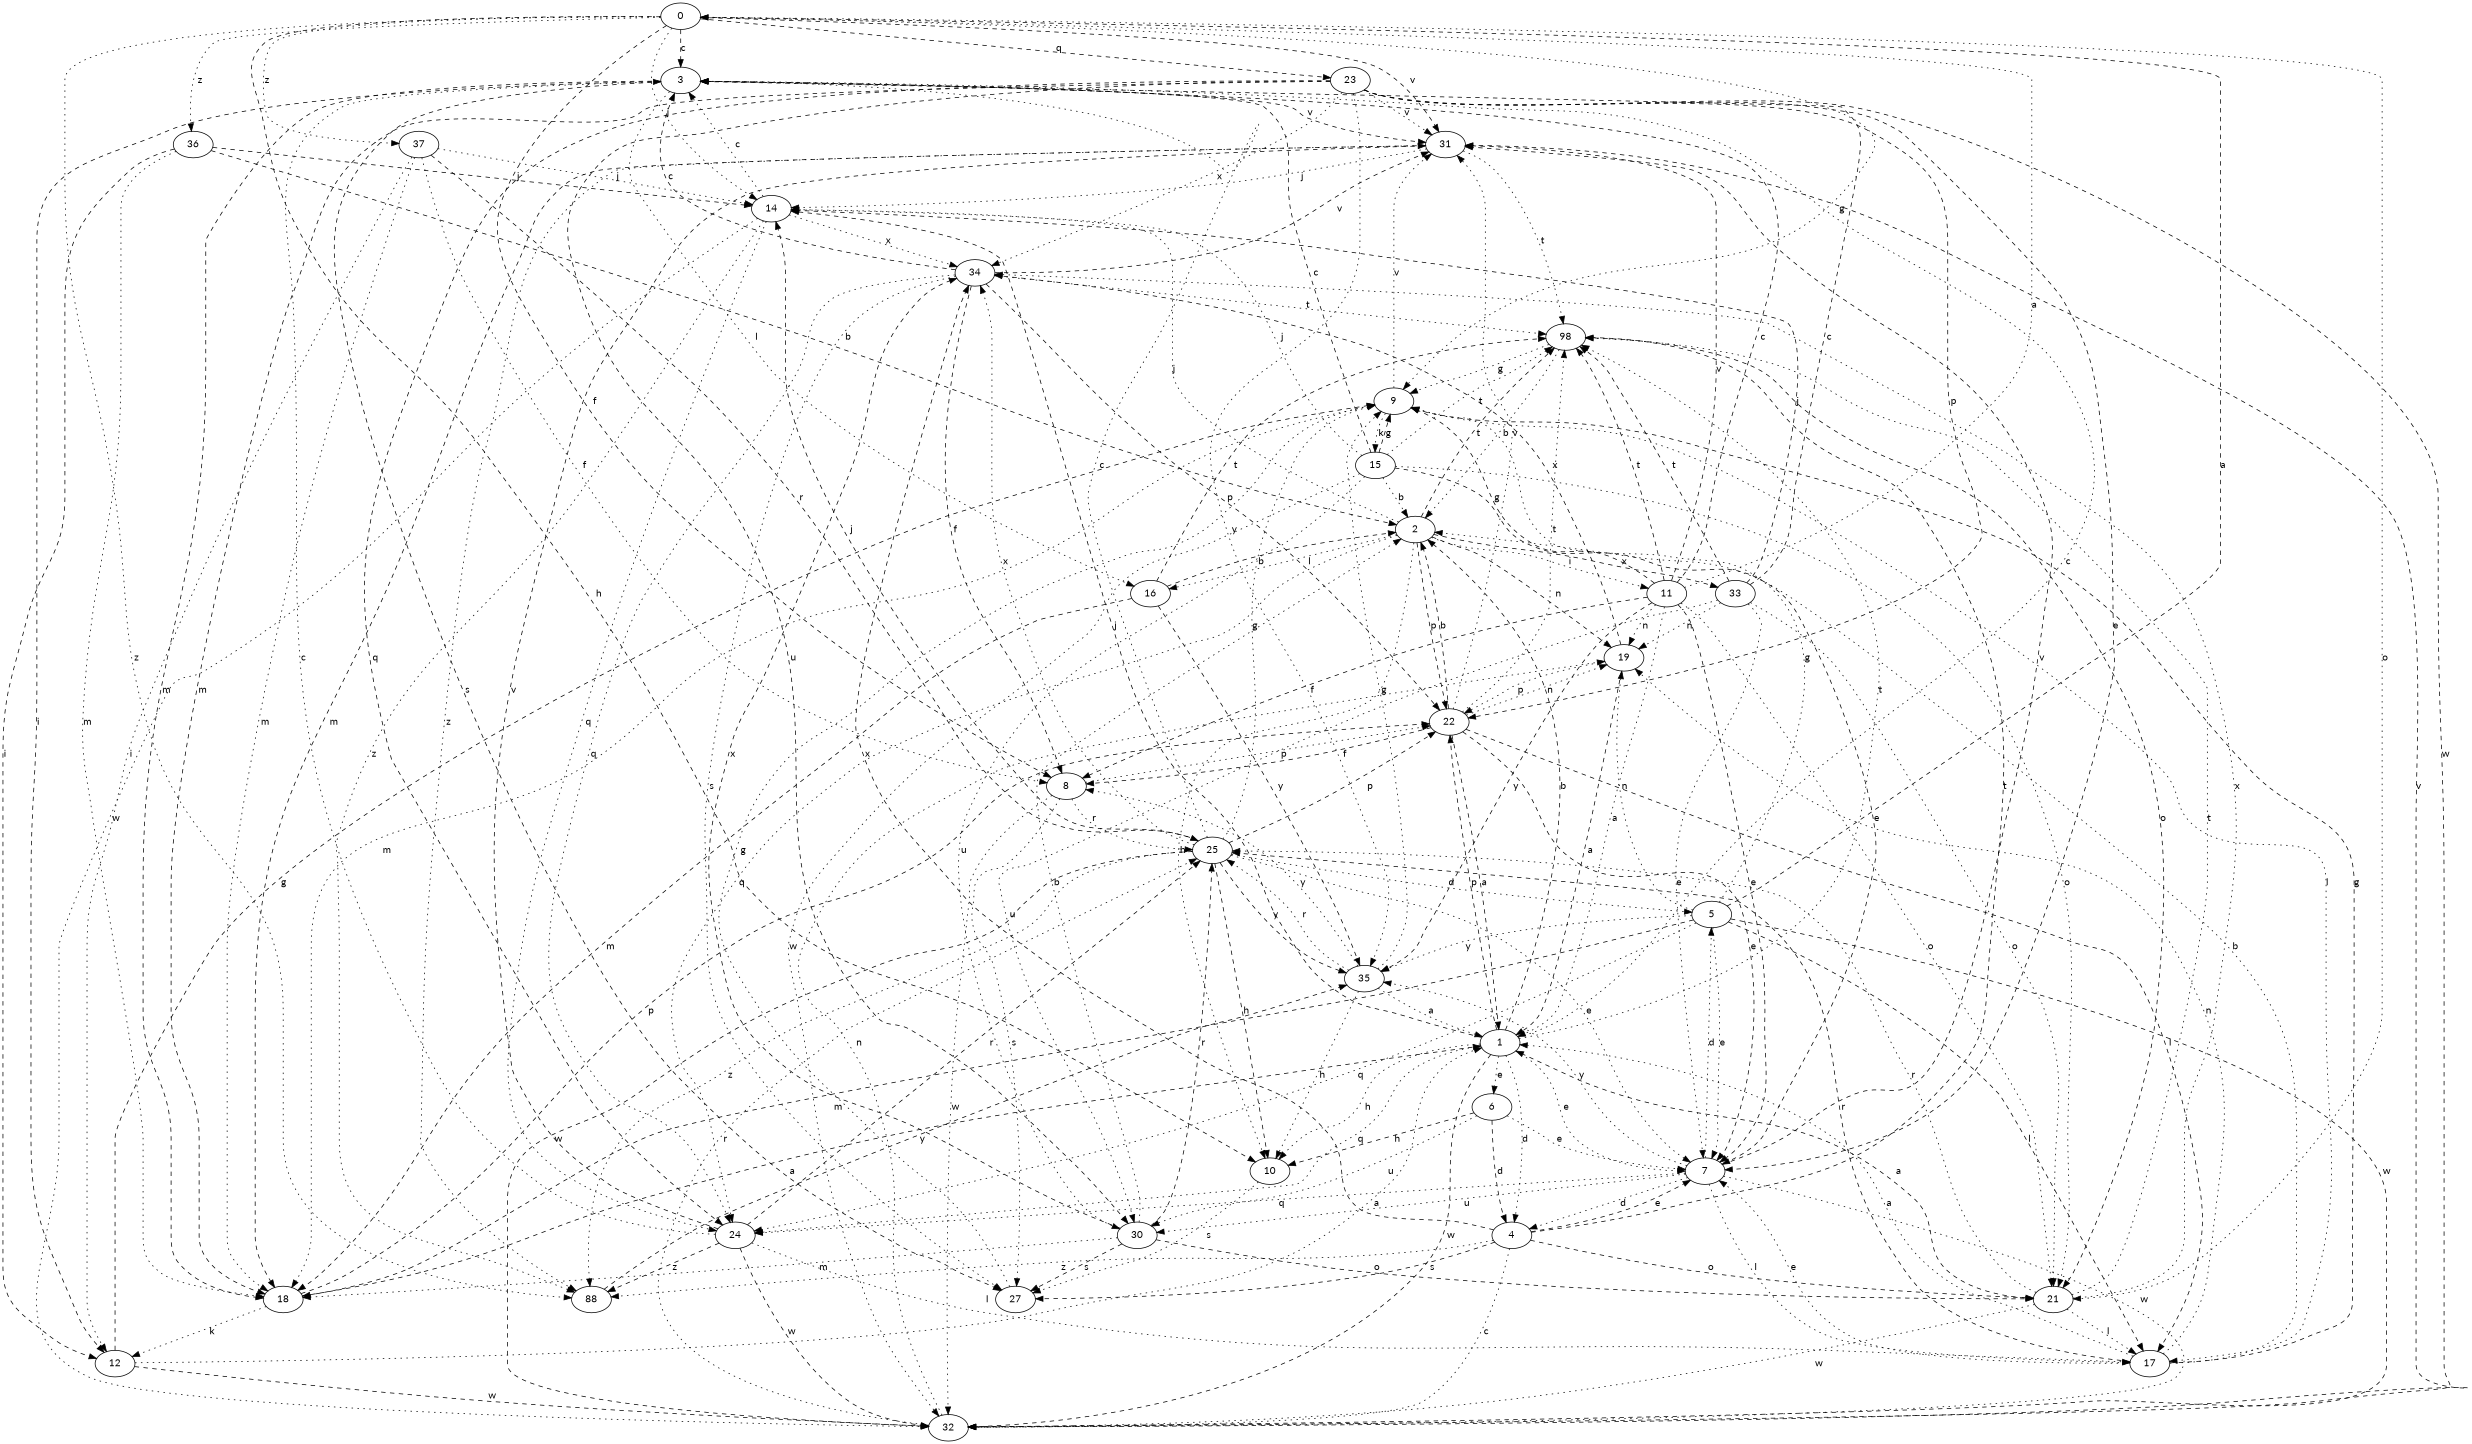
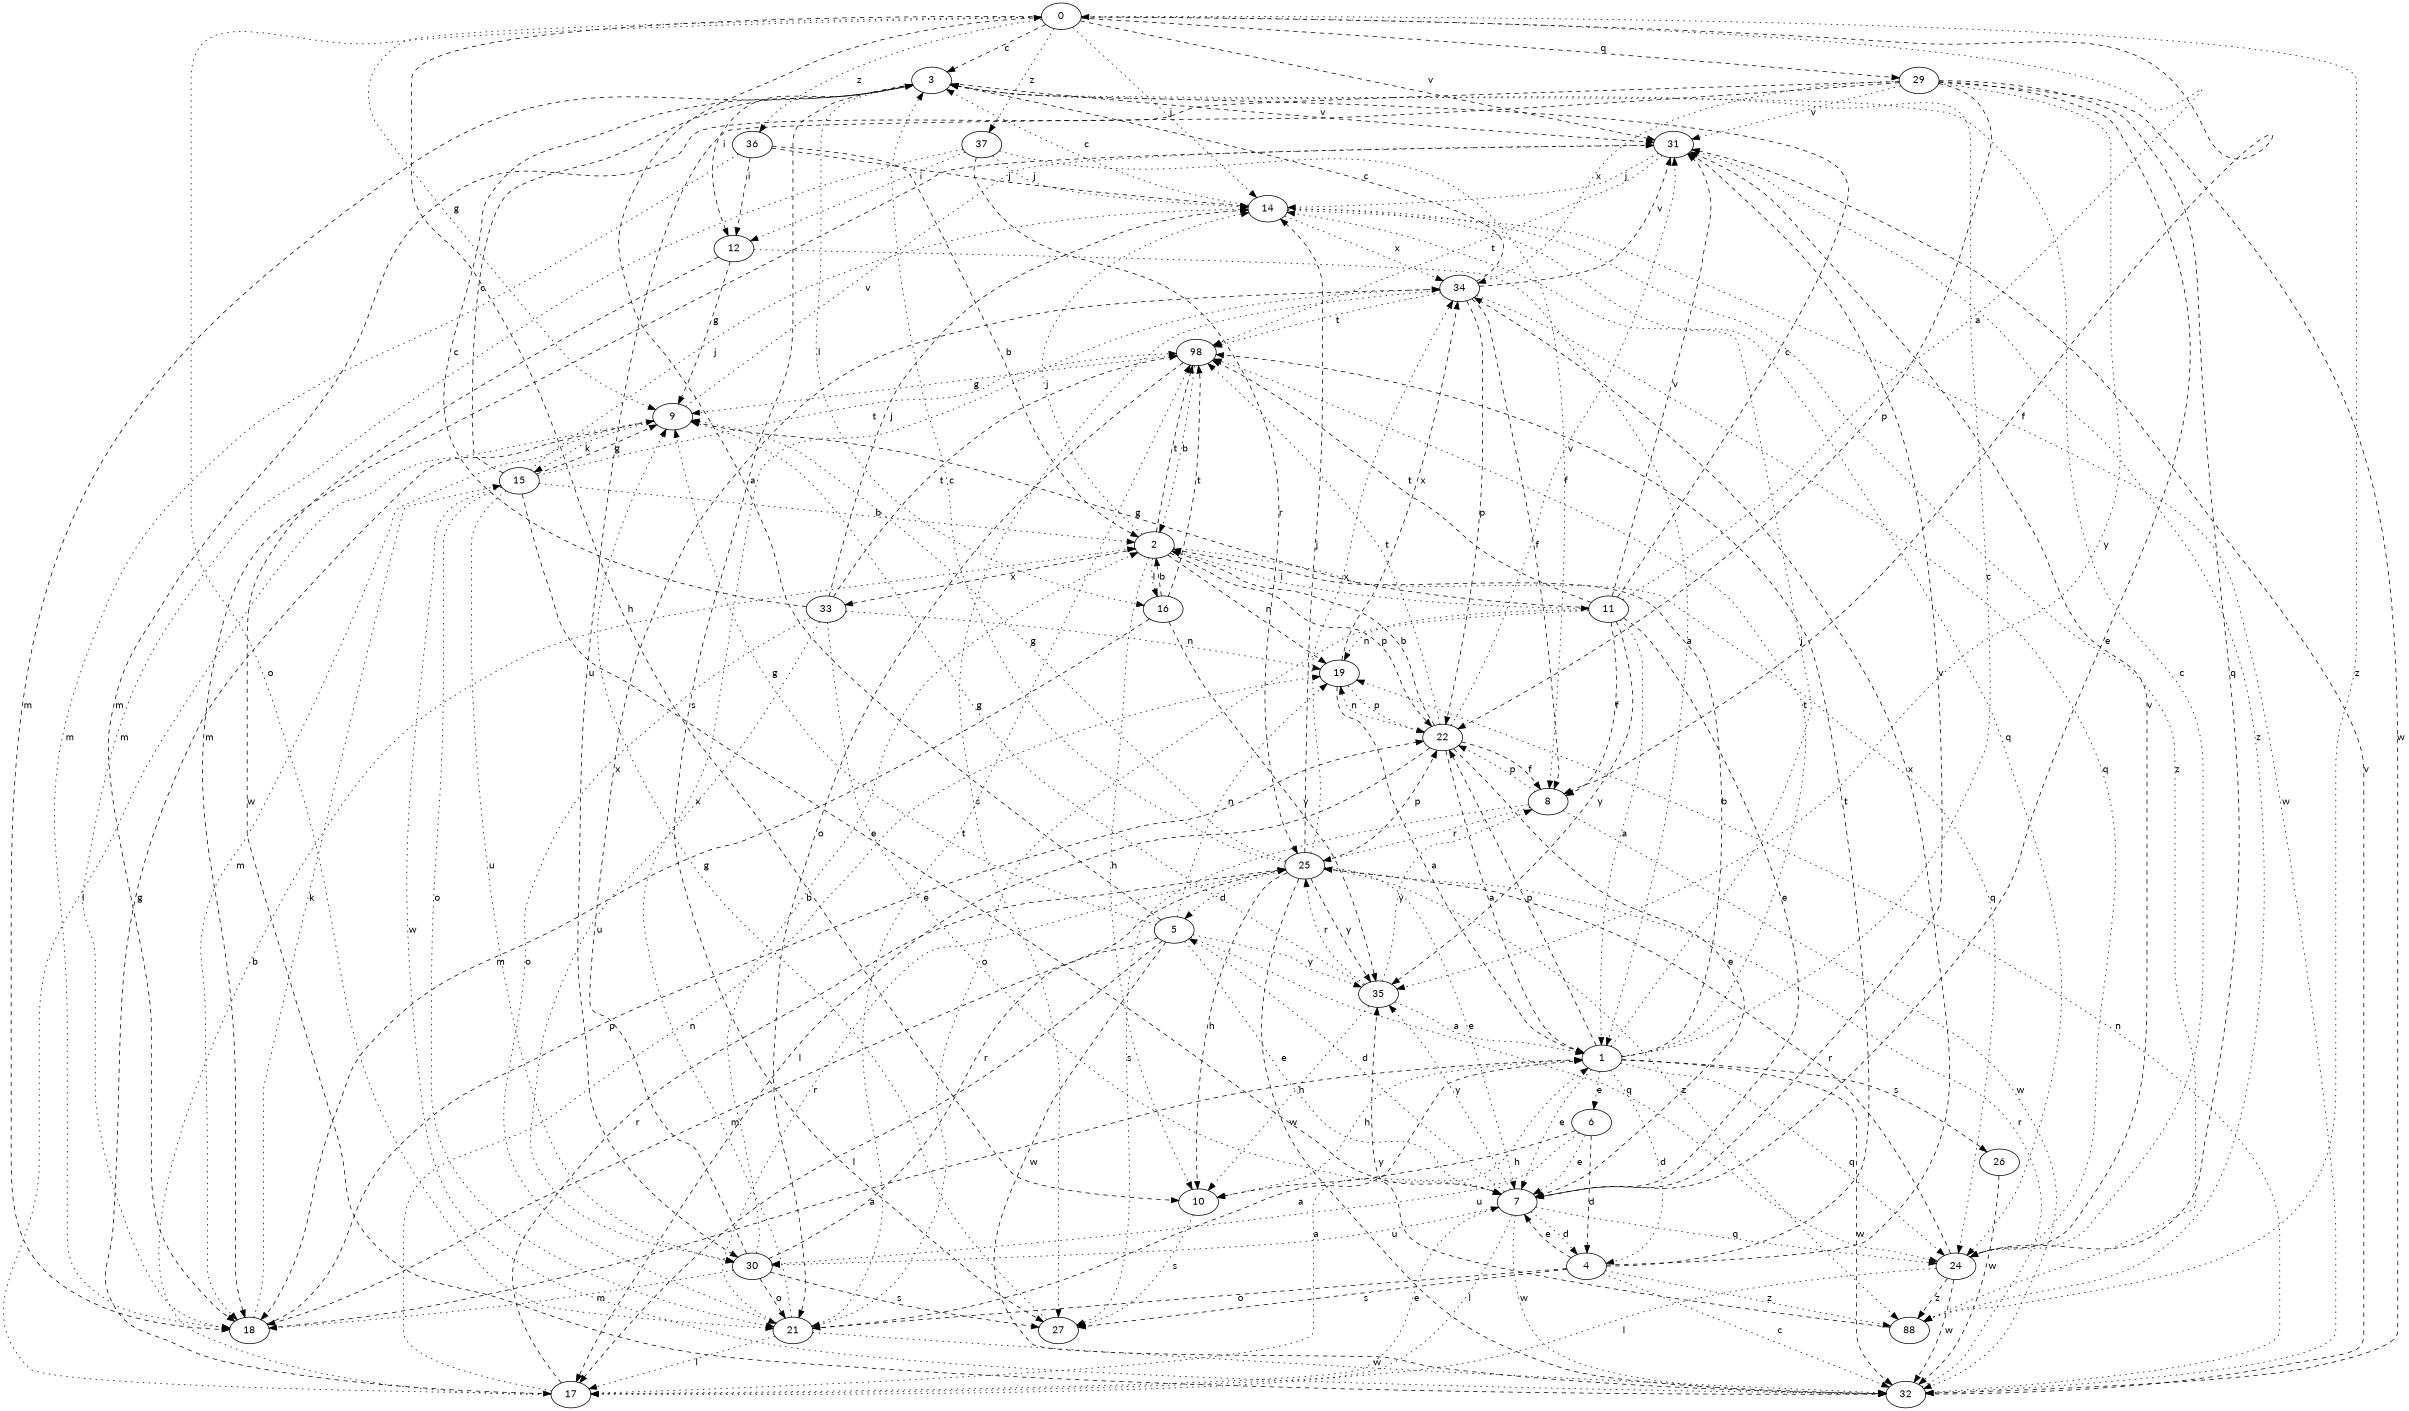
node "23": label "23" -> "29"
edge "1" -> "14": style dashed -> dotted
node "26": added
edge "18" -> "12": now "18" -> "15"
